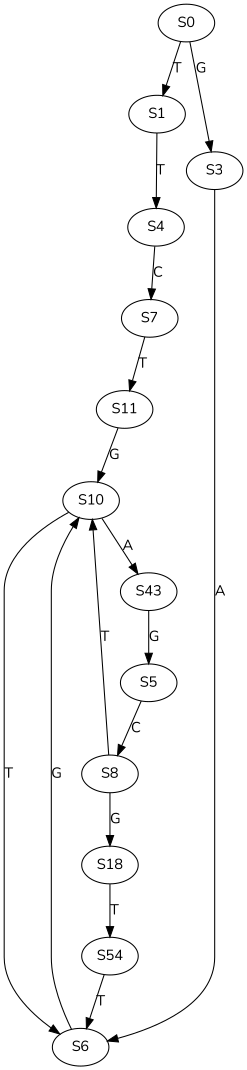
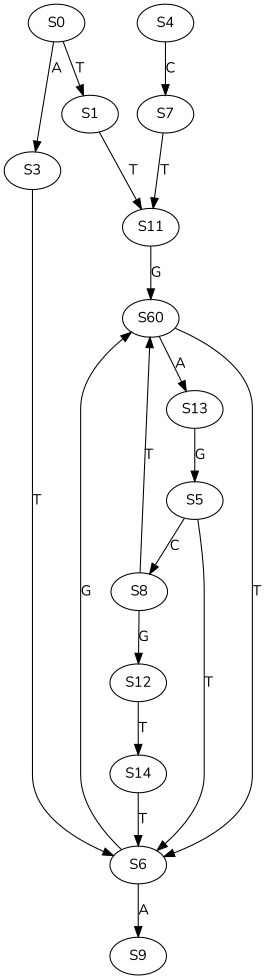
edge "S0" -> "S3": label "G" -> "A"
edge "S1" -> "S4": now "S1" -> "S11"
node "S10": label "S10" -> "S60"
node "S43": label "S43" -> "S13"
edge "S3" -> "S6": label "A" -> "T"
edge "S5" -> "S6": added, label "T"
node "S18": label "S18" -> "S12"
node "S54": label "S54" -> "S14"
node "S9": added
